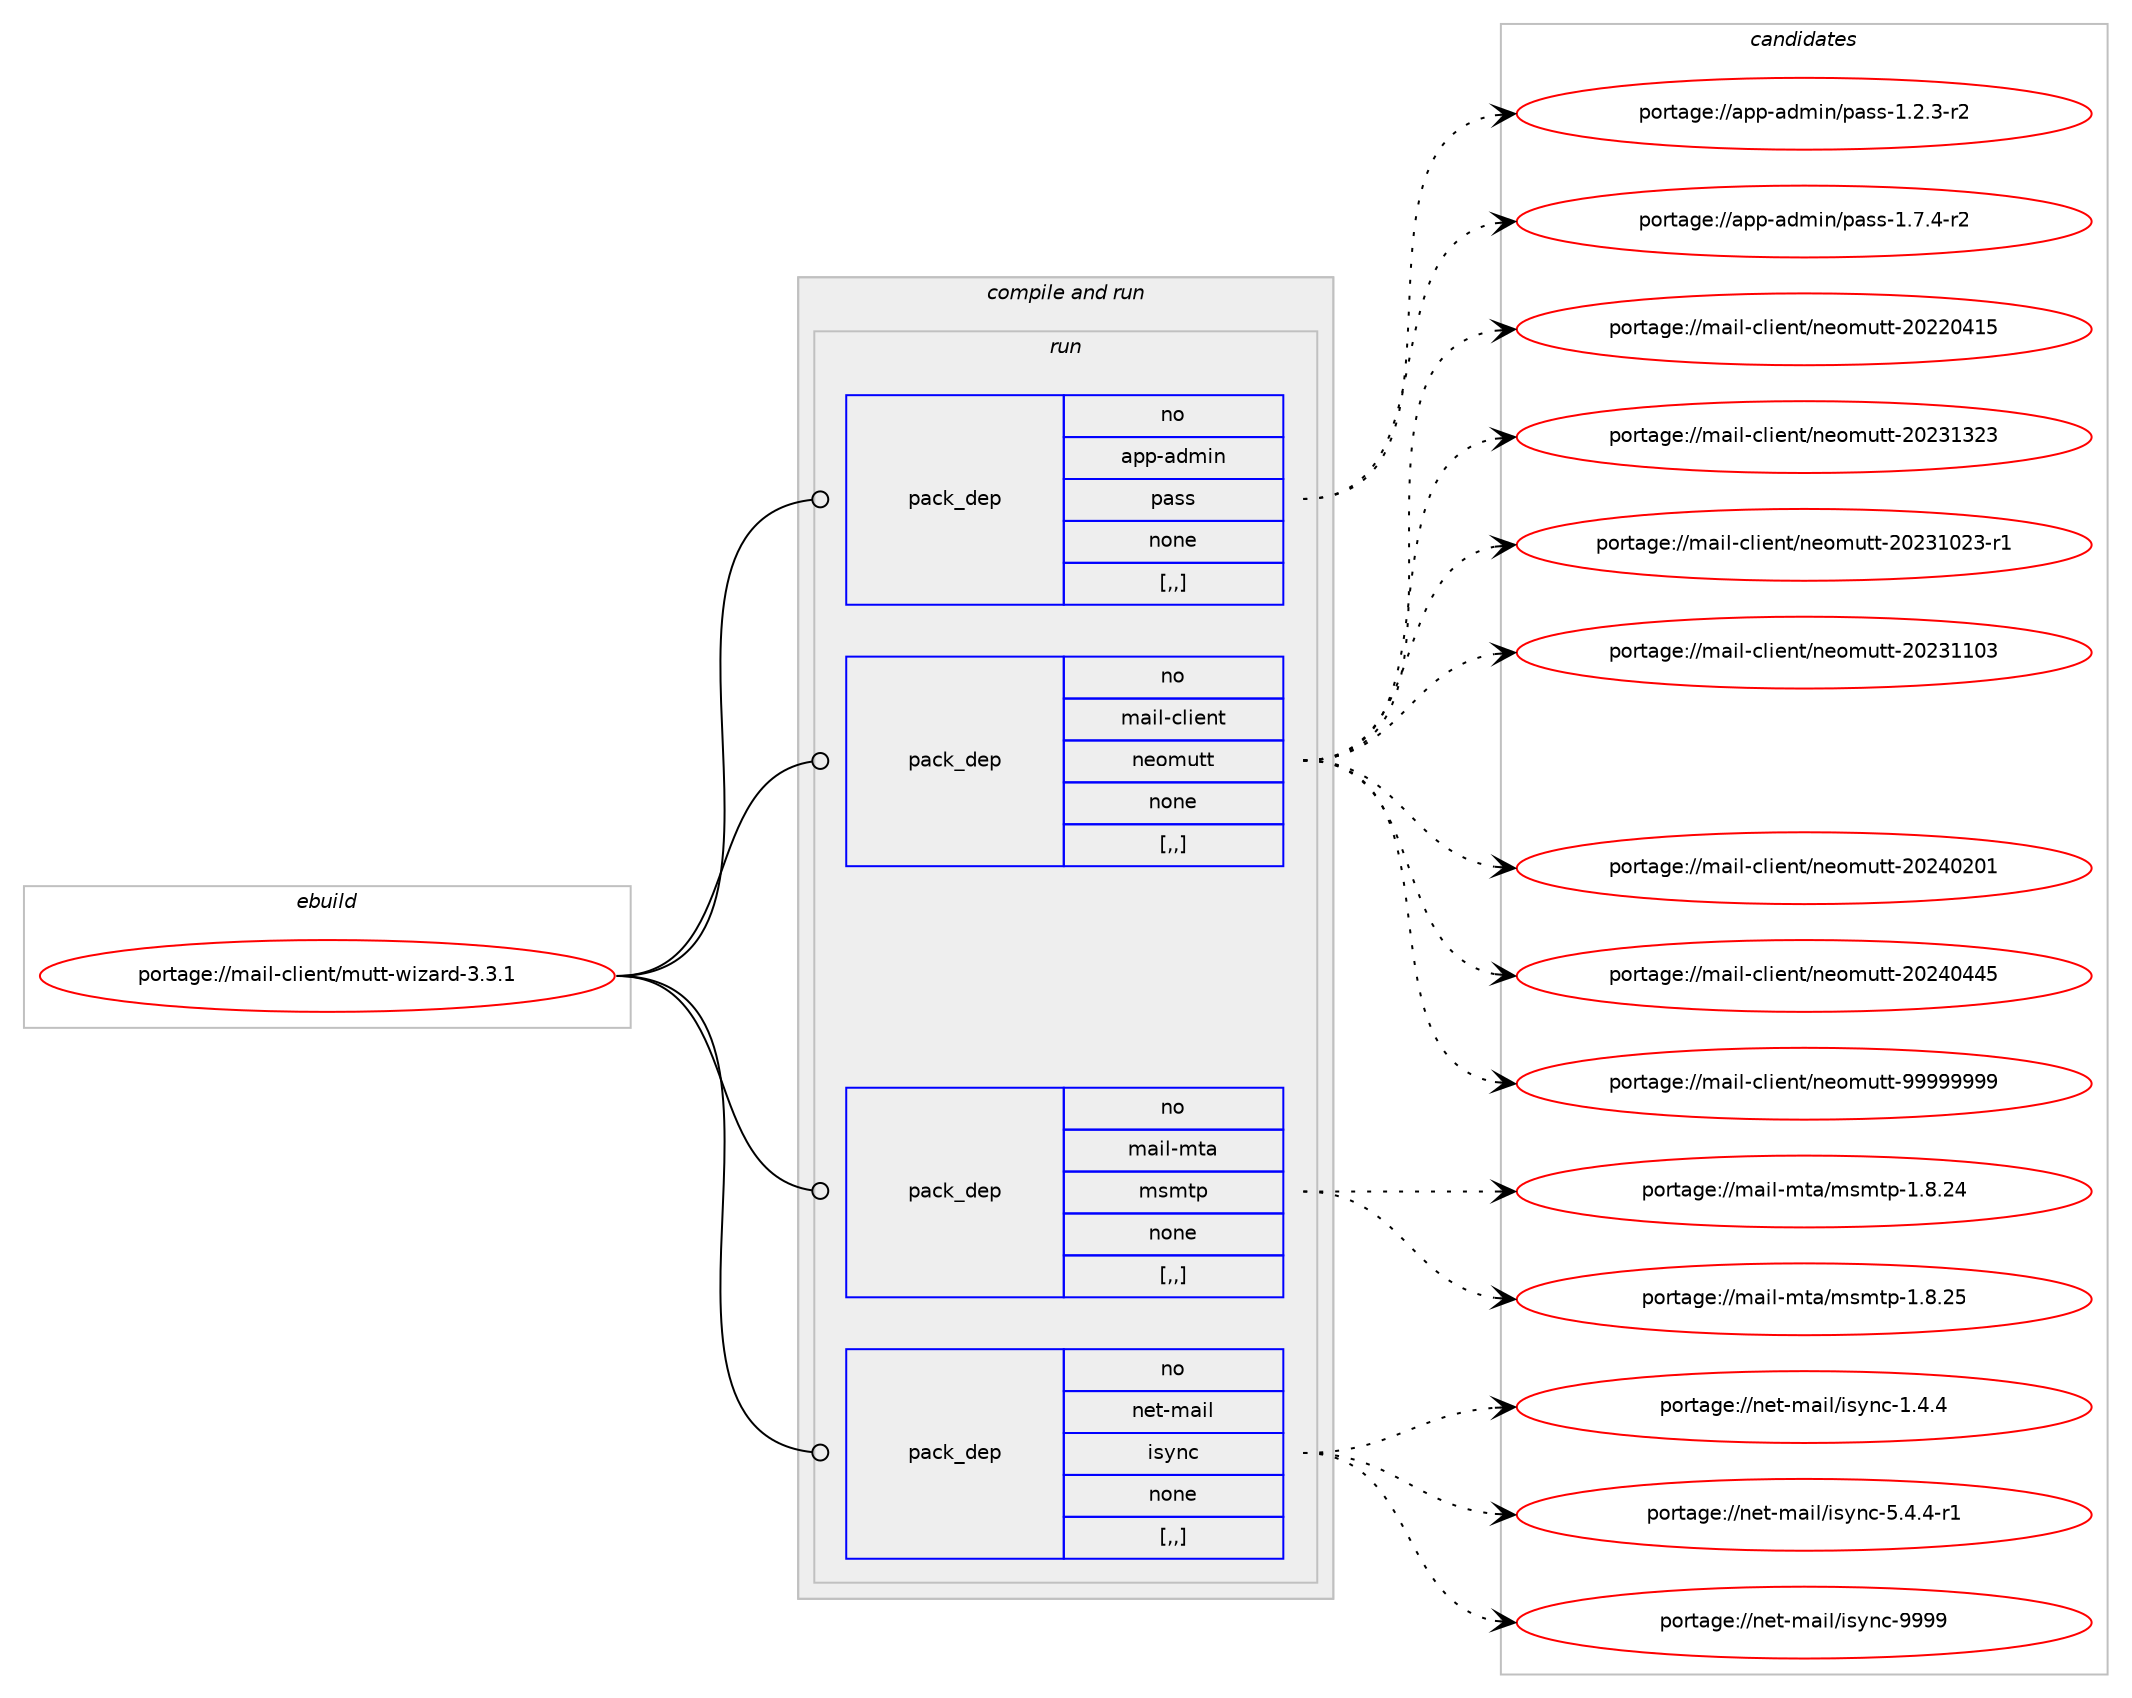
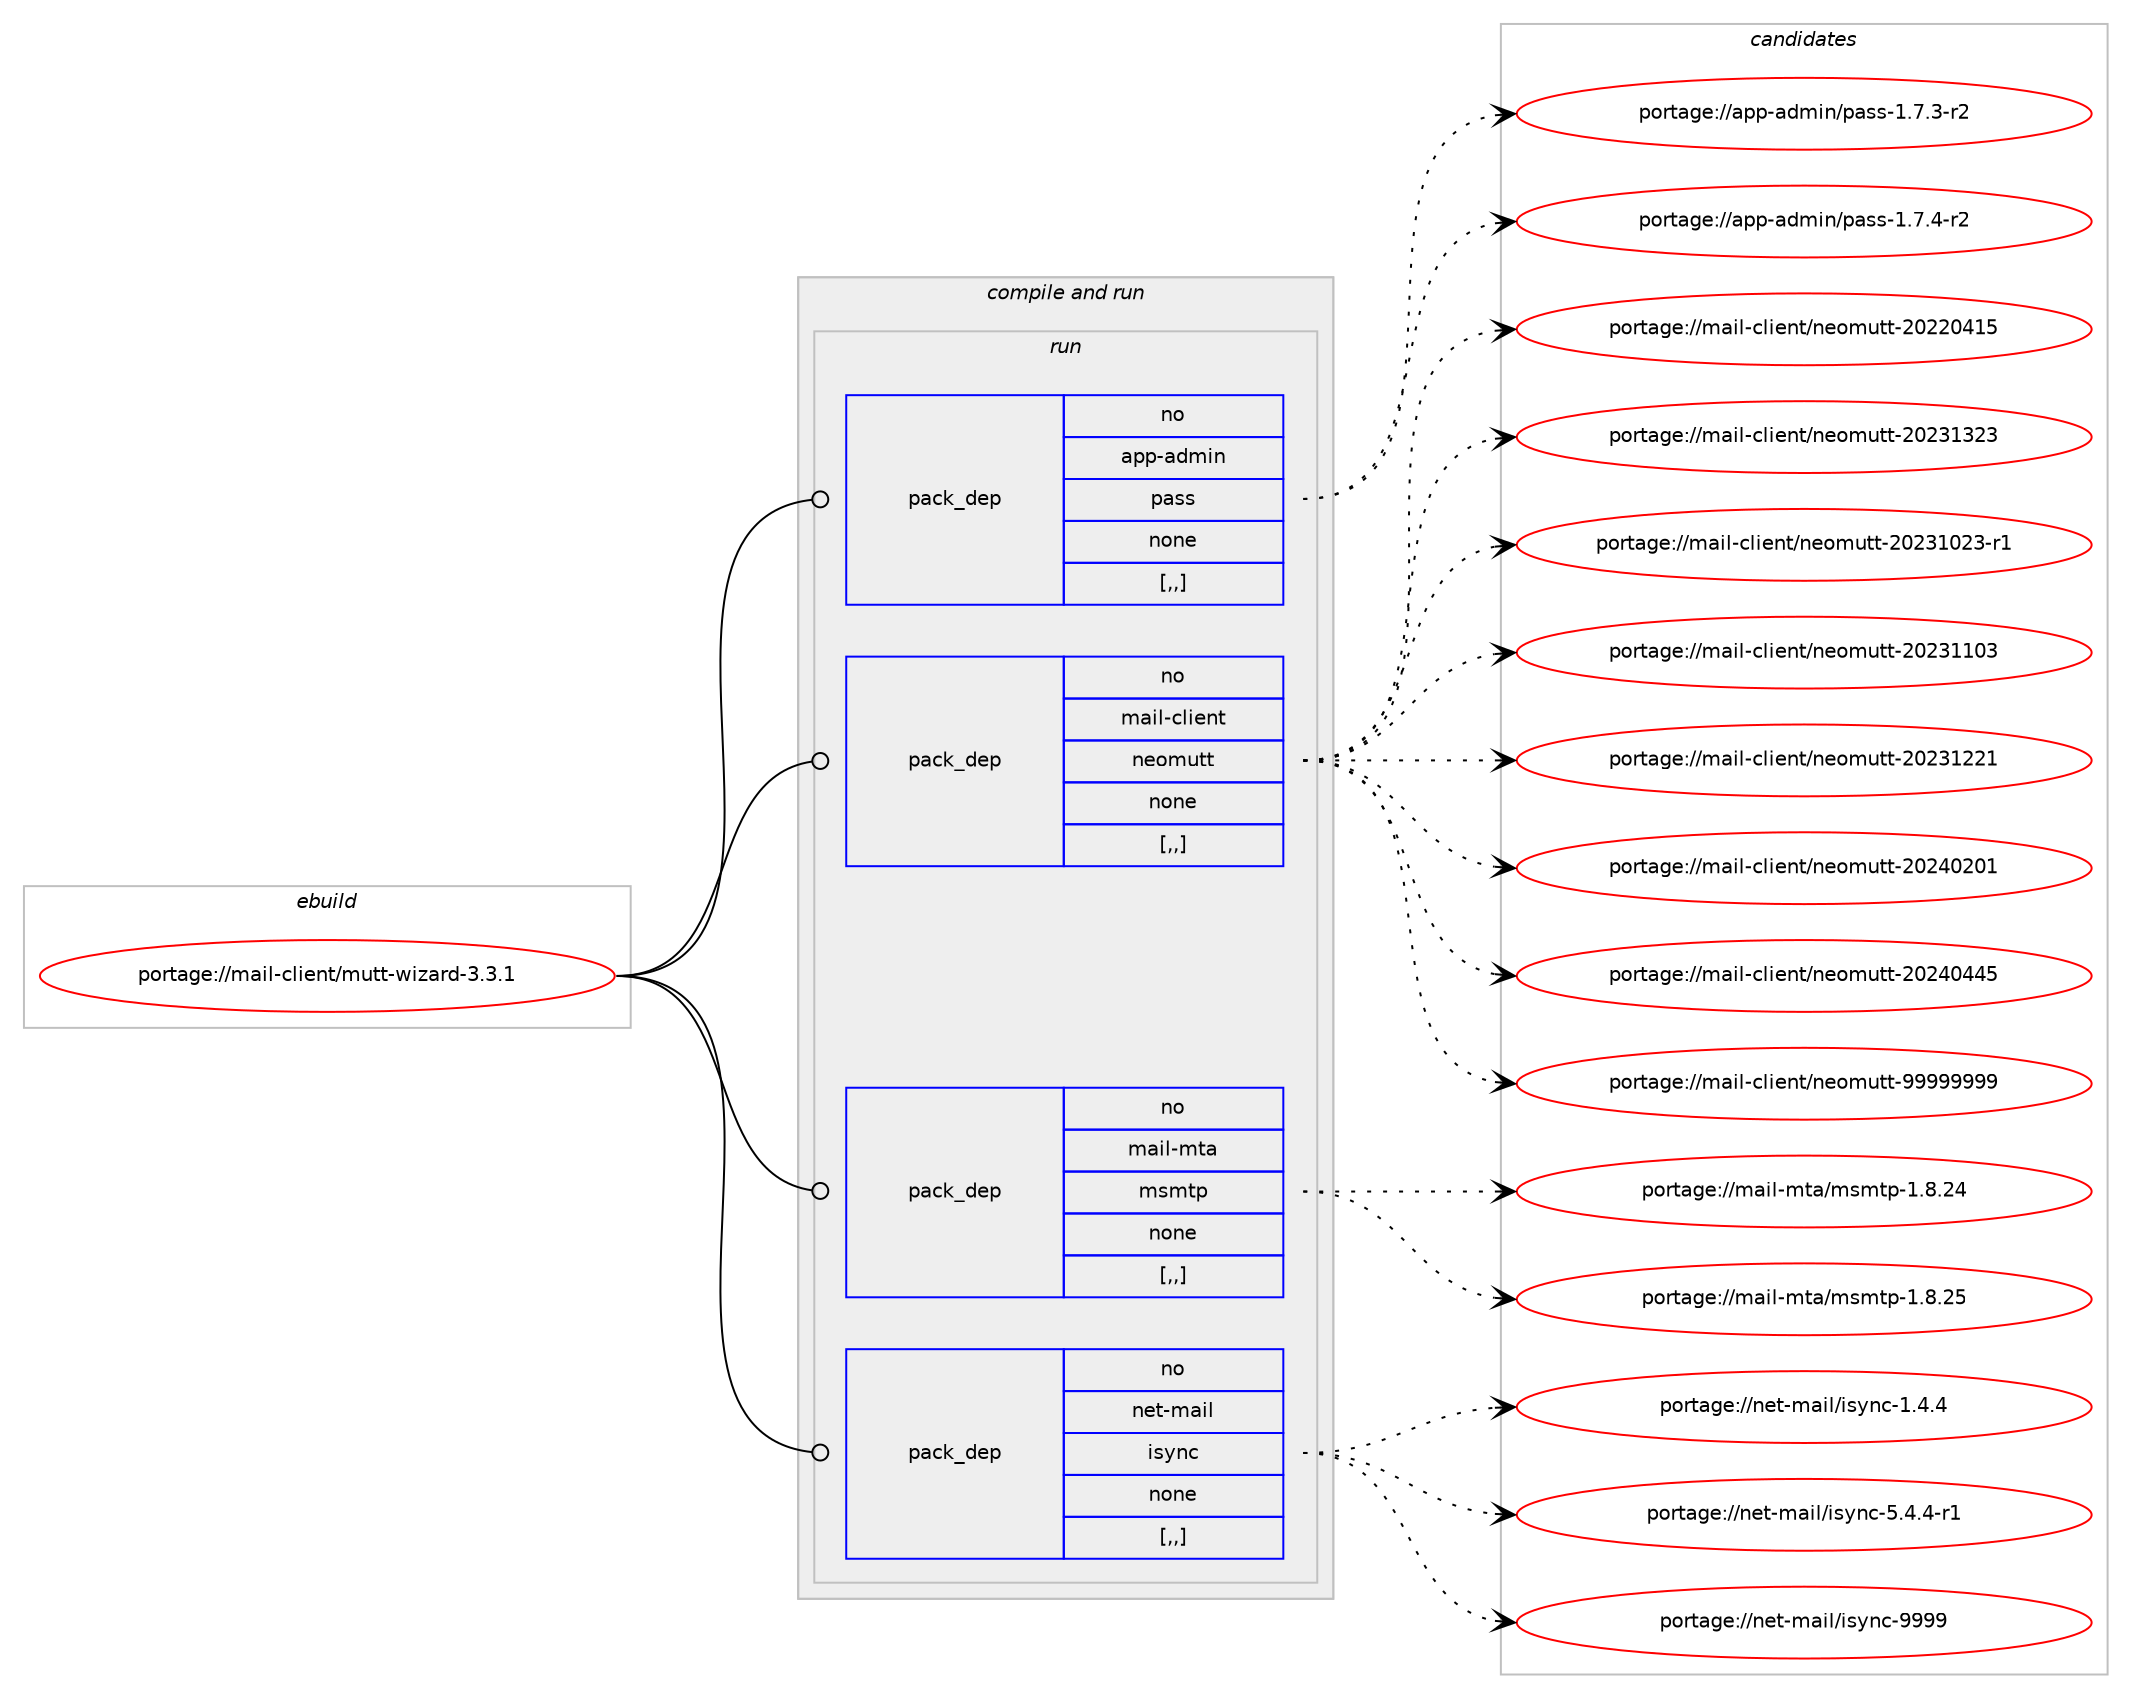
node "portage://app-admin/pass-1.2.3-r2": label "portage://app-admin/pass-1.2.3-r2" -> "portage://app-admin/pass-1.7.3-r2"
node "portage://mail-client/neomutt-20231221": added
